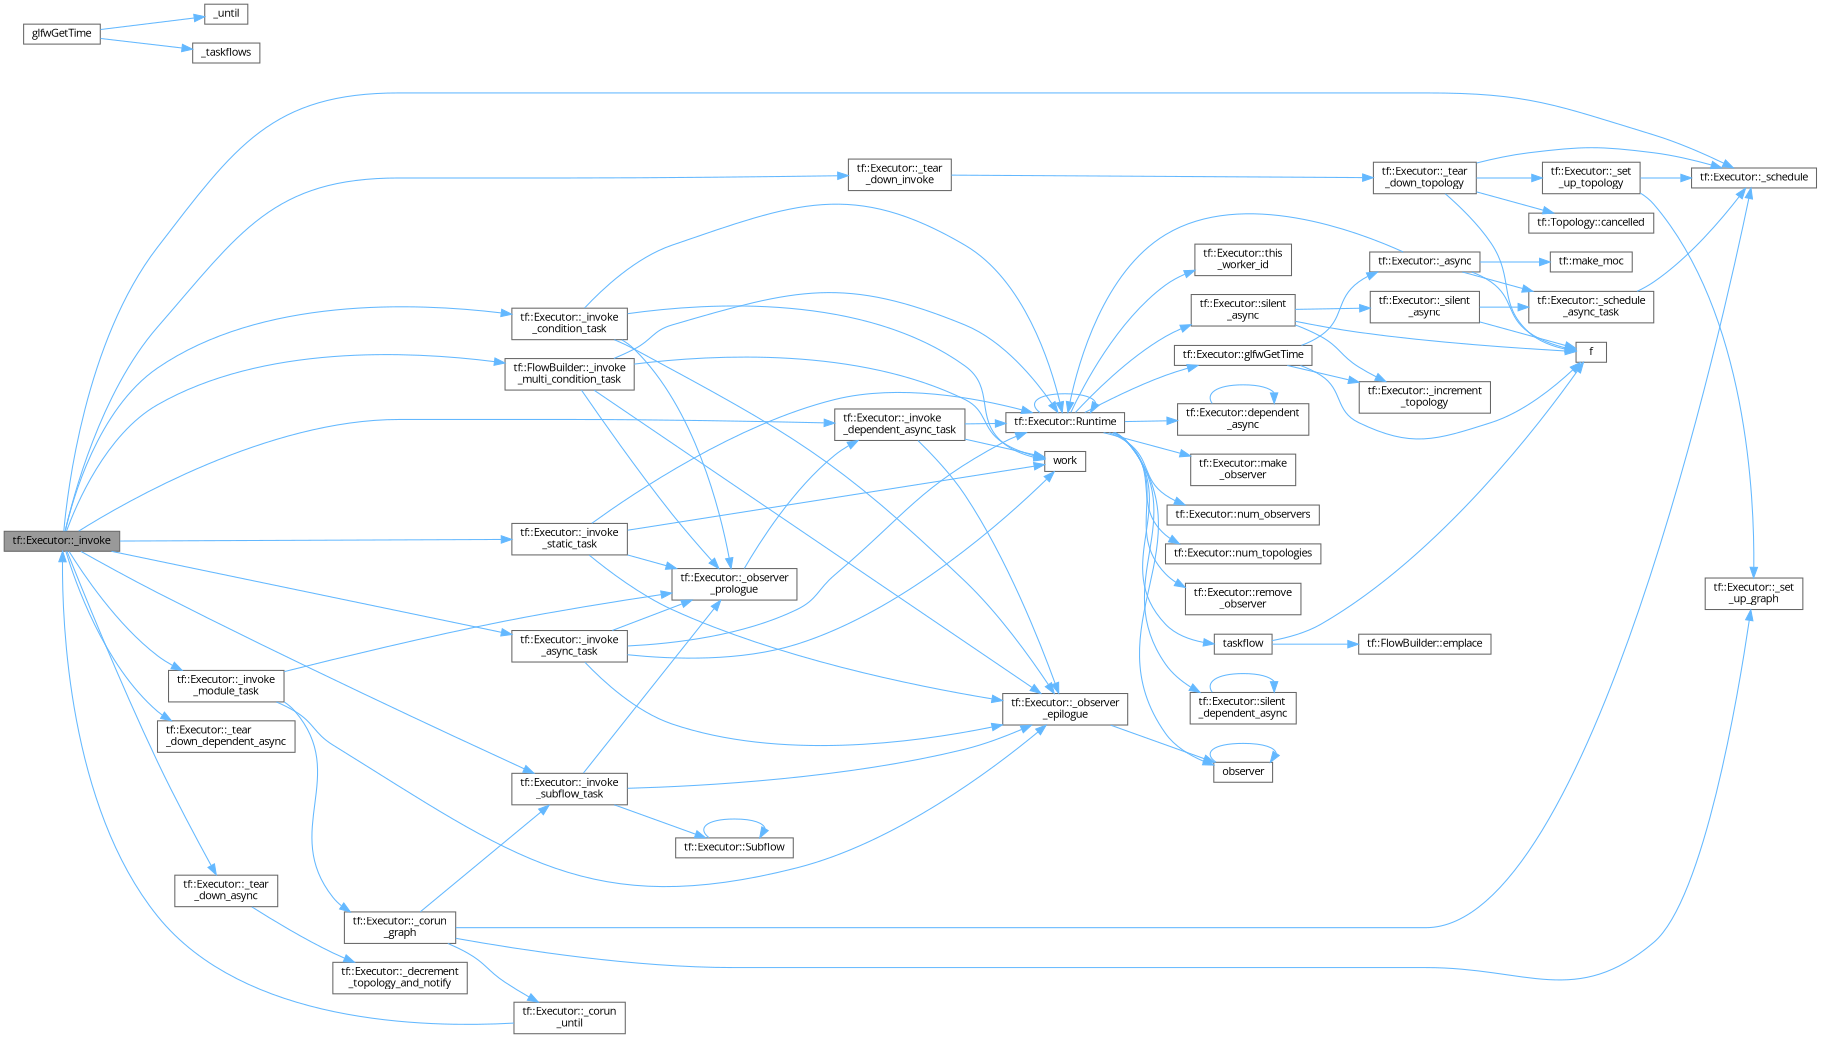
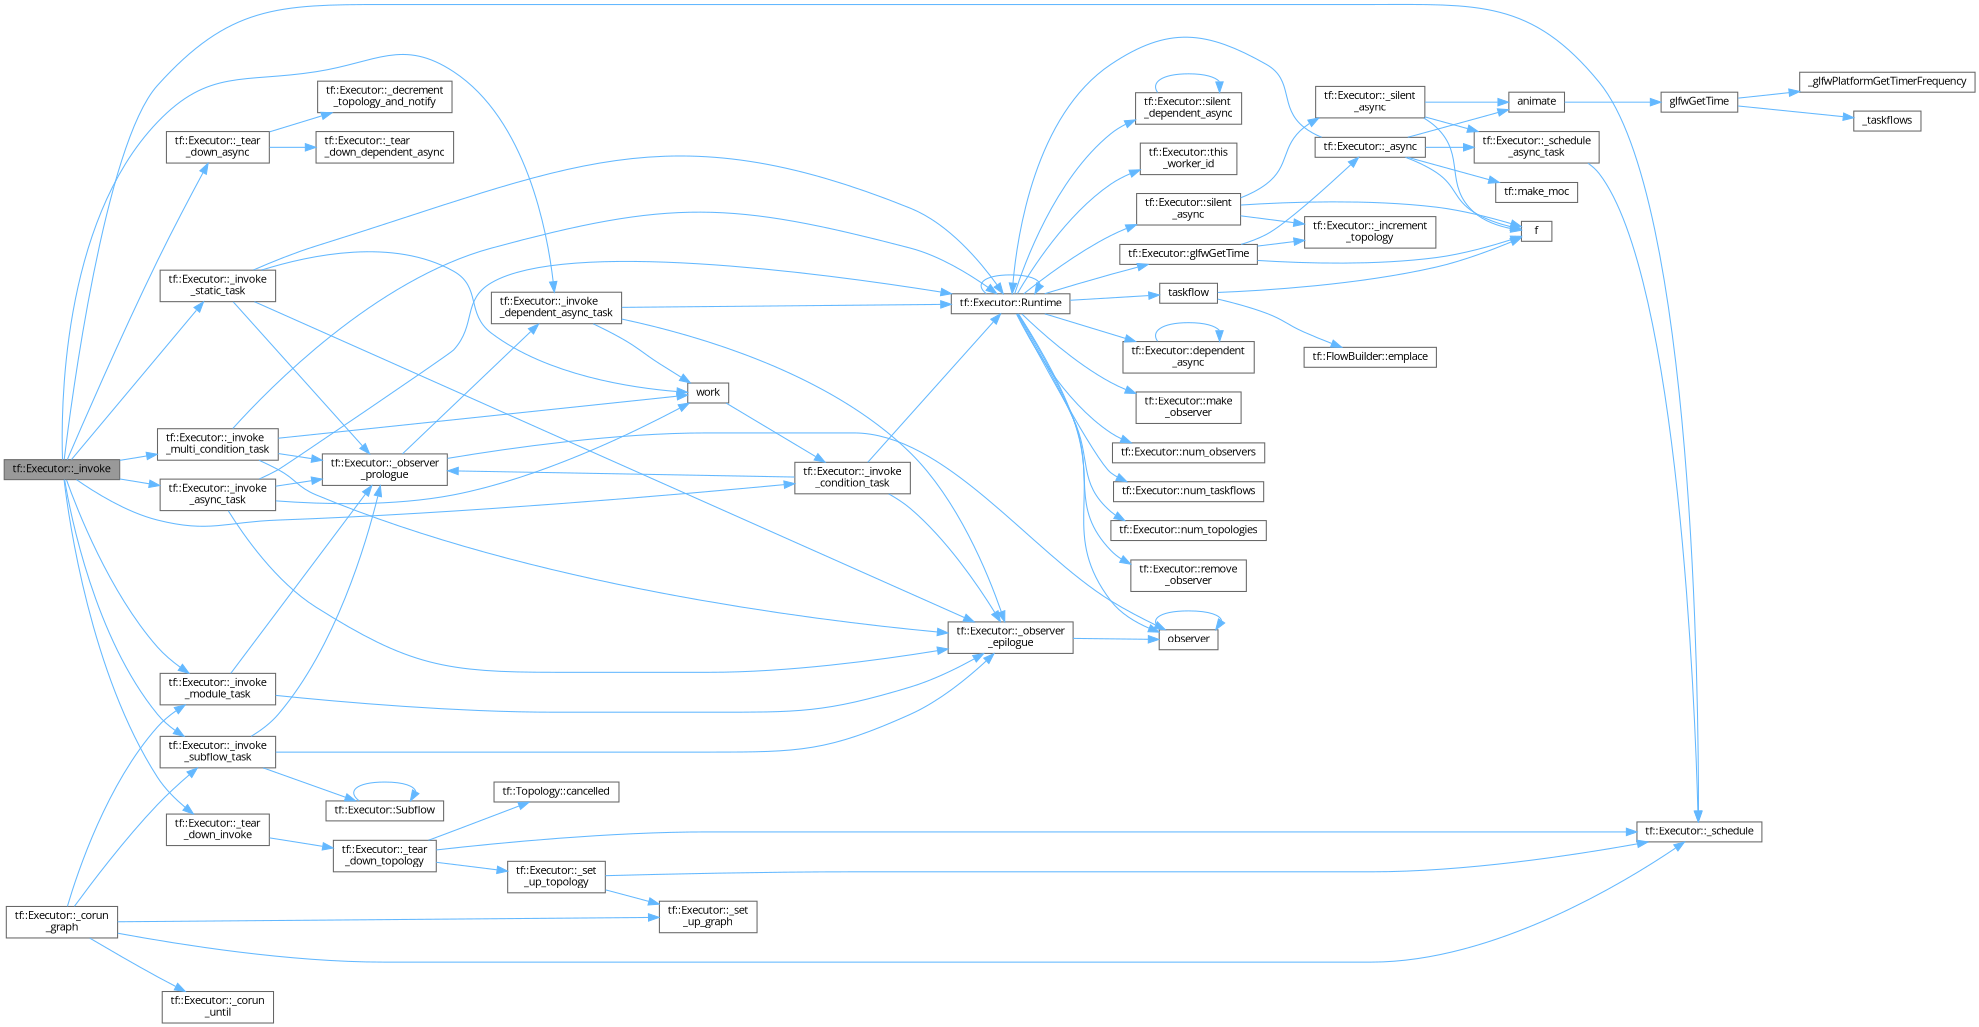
node "_until": label "_until" -> "_glfwPlatformGetTimerFrequency"
node "animate": added
edge "tf::Executor::_tear _down_topology" -> "f": removed
edge "tf::Executor::_invoke _condition_task" -> "work": reversed
node "tf::FlowBuilder::_invoke _multi_condition_task": label "tf::FlowBuilder::_invoke _multi_condition_task" -> "tf::Executor::_invoke _multi_condition_task"
edge "tf::Executor::_observer _prologue" -> "observer": added
node "tf::Executor::num_taskflows": added
edge "tf::Executor::_invoke" -> "tf::Executor::_tear _down_dependent_async": now "tf::Executor::_tear _down_async" -> "tf::Executor::_tear _down_dependent_async"
edge "tf::Executor::_invoke _module_task" -> "tf::Executor::_corun _graph": reversed
edge "tf::Executor::_corun _until" -> "tf::Executor::_invoke": removed
